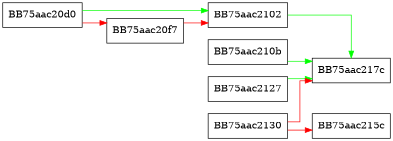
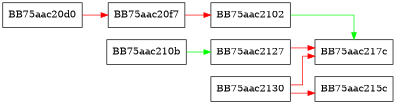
edge "BB75aac20d0" -> "BB75aac2102": removed
edge "BB75aac210b" -> "BB75aac217c": now "BB75aac210b" -> "BB75aac2127"
edge "BB75aac2127" -> "BB75aac217c": color green -> red
